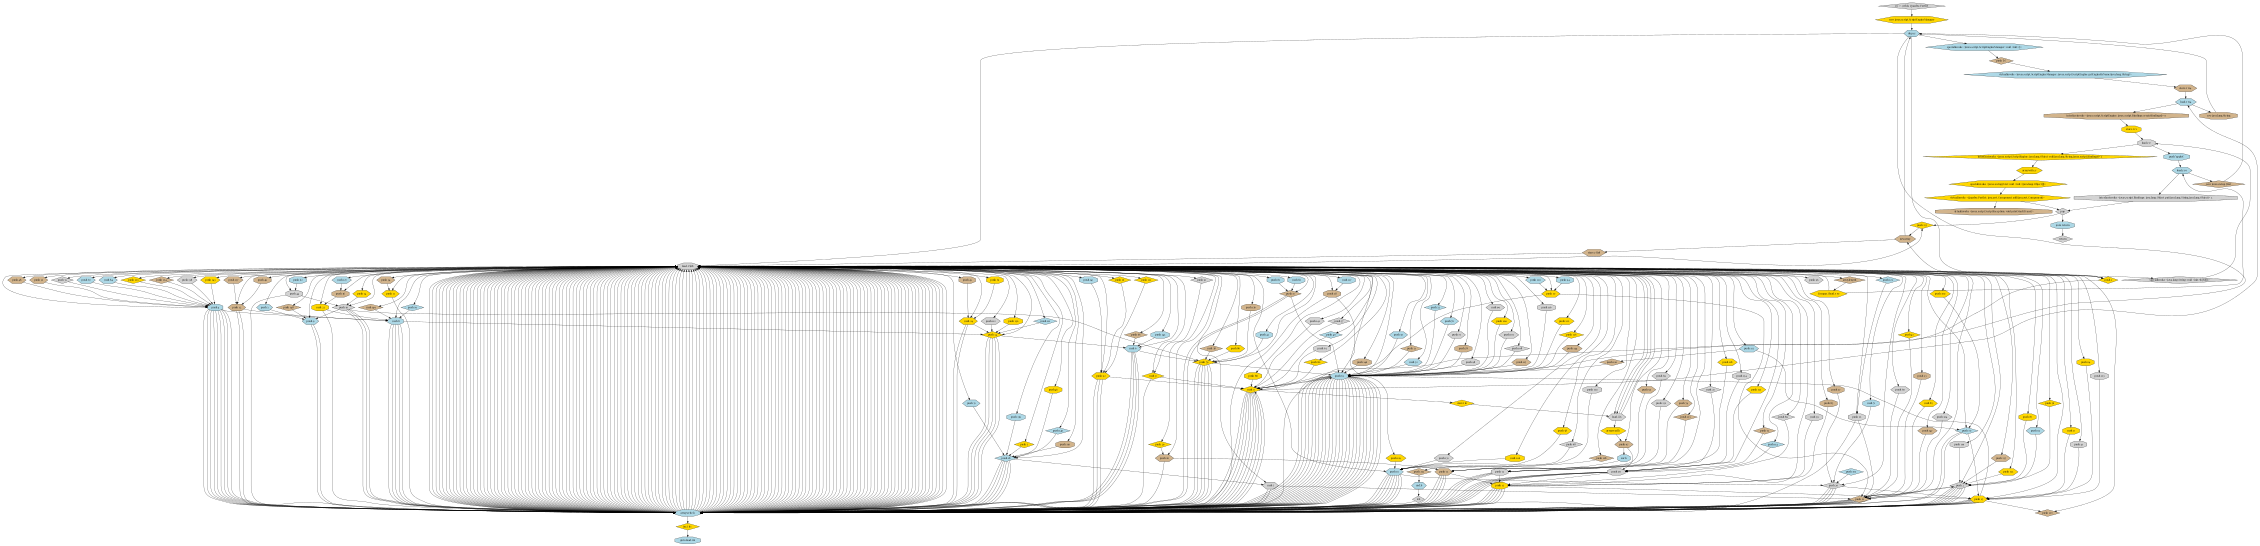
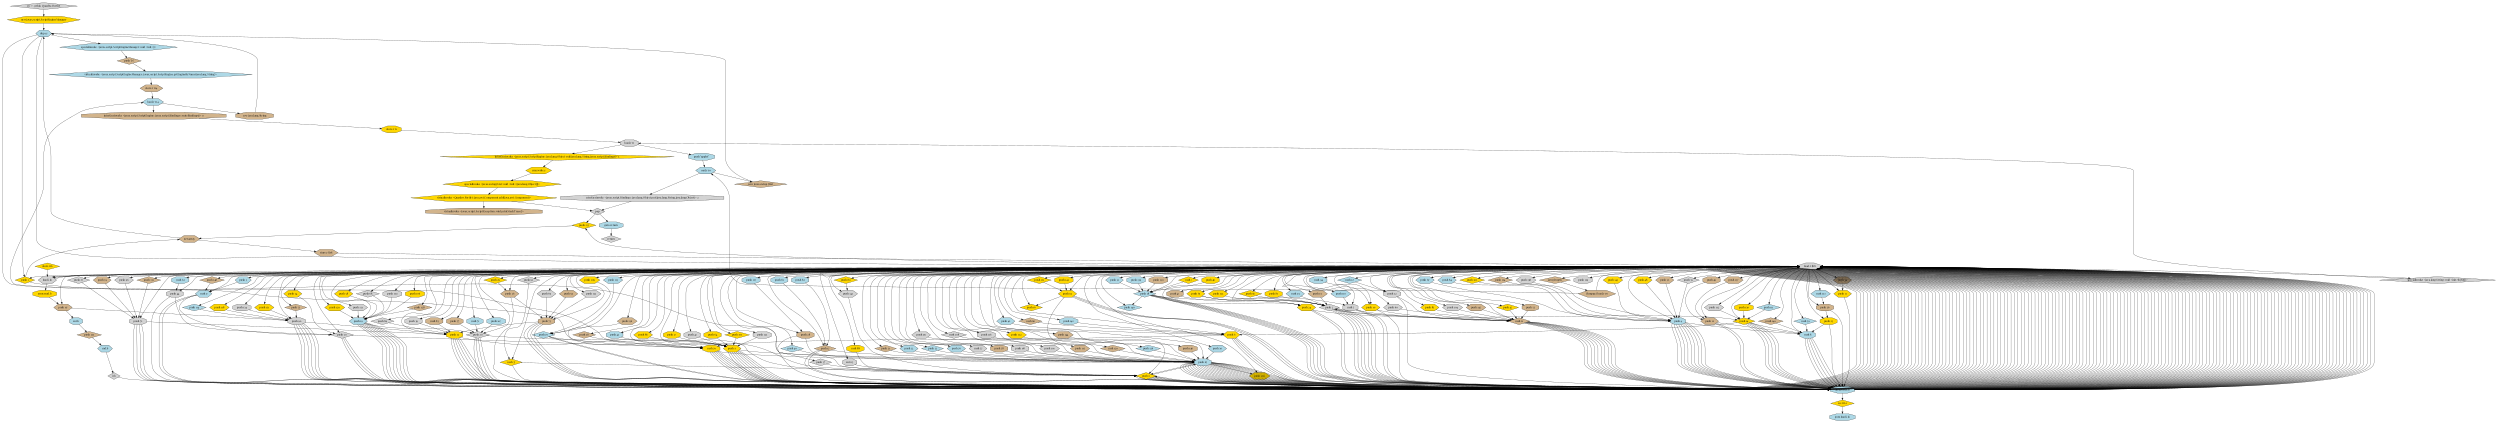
edge "load.r $r8" -> "push 73": added
edge "load.r $r8" -> "push 105": added
node "push 48": fillcolor tan -> gold
node "push 61": shape octagon -> hexagon
node "push 145": fillcolor lightblue -> gold
edge "push 110" -> "push 10": now "push 110" -> "push 7"
node "ifcmpge.i load.r r0": fillcolor gold -> tan
edge "push 96" -> "push 72": added
node "push 136": shape octagon -> hexagon
edge "push 50" -> "push 9": reversed
node "push 42": added
edge "push 8" -> "push 14": reversed
edge "push 16" -> "push 92": reversed
node "push 126": fillcolor gold -> lightblue
edge "push 36" -> "arraywrite.b": added
node "push 6": fillcolor lightblue -> gold
node "push 63": label "push 63" -> "xor 63"
edge "push 113" -> "push 120": now "load.r $r8" -> "push 120"
node "push 79": shape diamond -> octagon
edge "push 100" -> "push 65": reversed
edge "push 80" -> "push 0": now "push 80" -> "push 141"
edge "push 0" -> "store.i i6": removed
node "arrayread.b": shape hexagon -> octagon
edge "push 140" -> "push 18": reversed
edge "push 119" -> "push 2": now "push 61" -> "push 2"
node "push 73": shape hexagon -> octagon
node "push 105": shape diamond -> octagon
node "push 7": shape hexagon -> octagon
edge "push 15" -> "push 107": reversed
node "push 107": fillcolor tan -> gold
